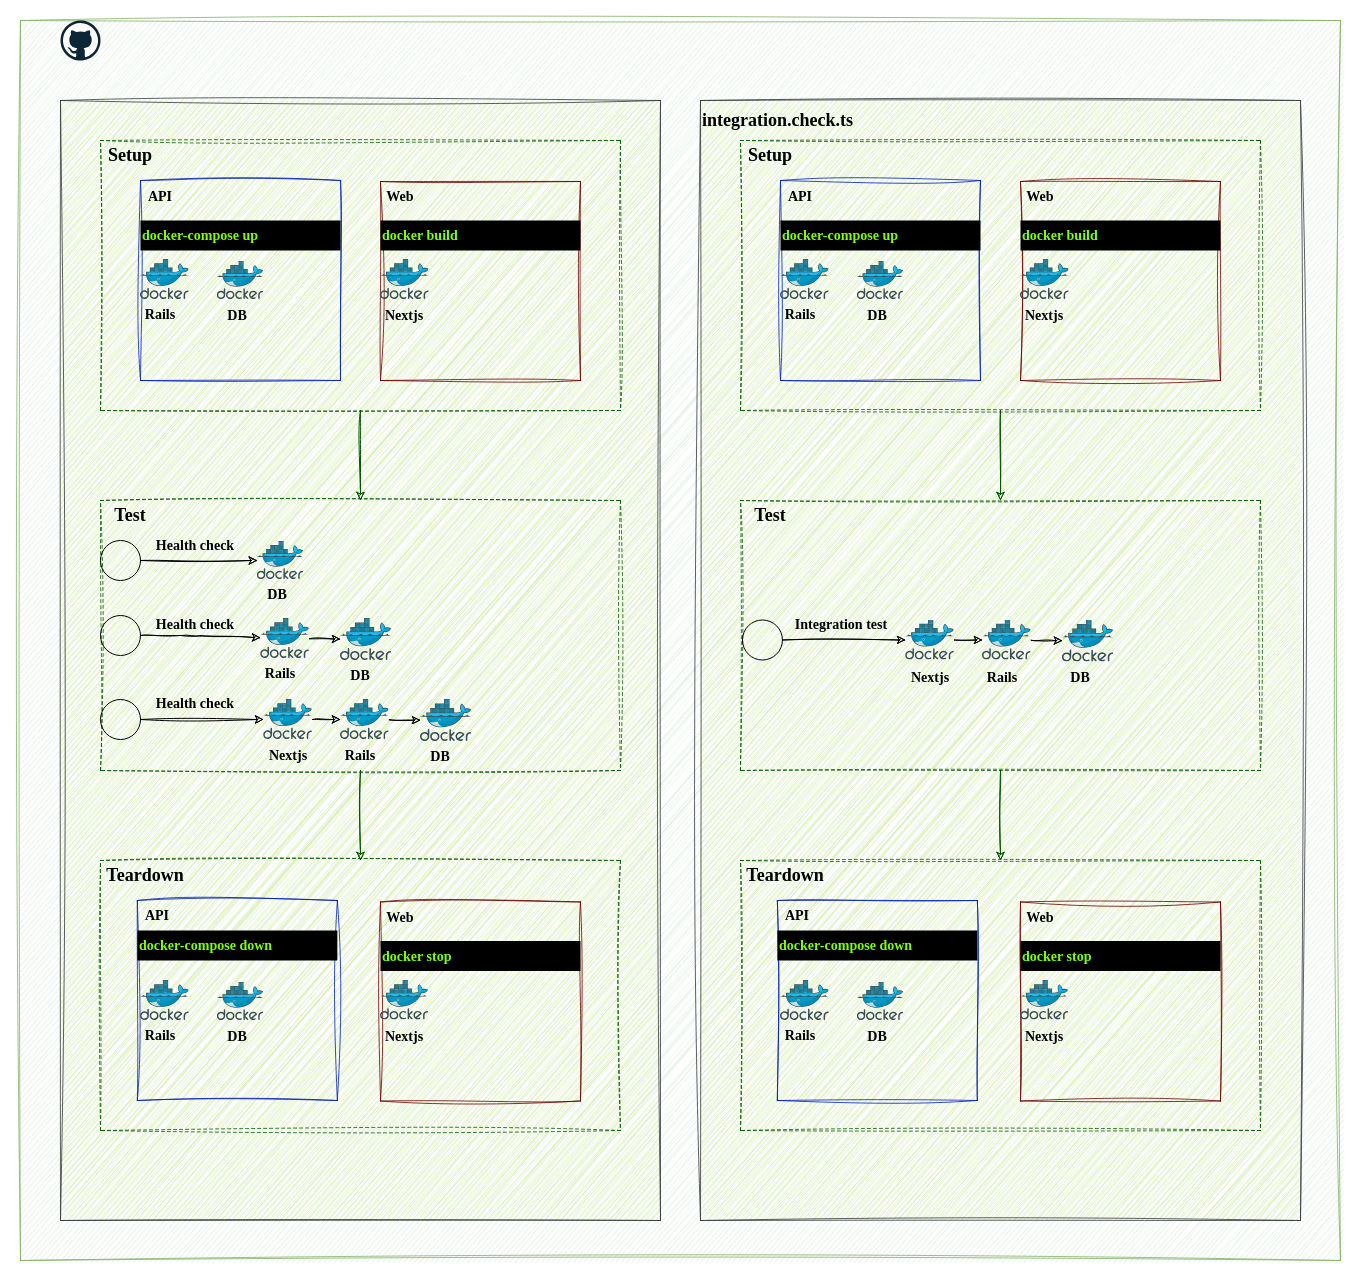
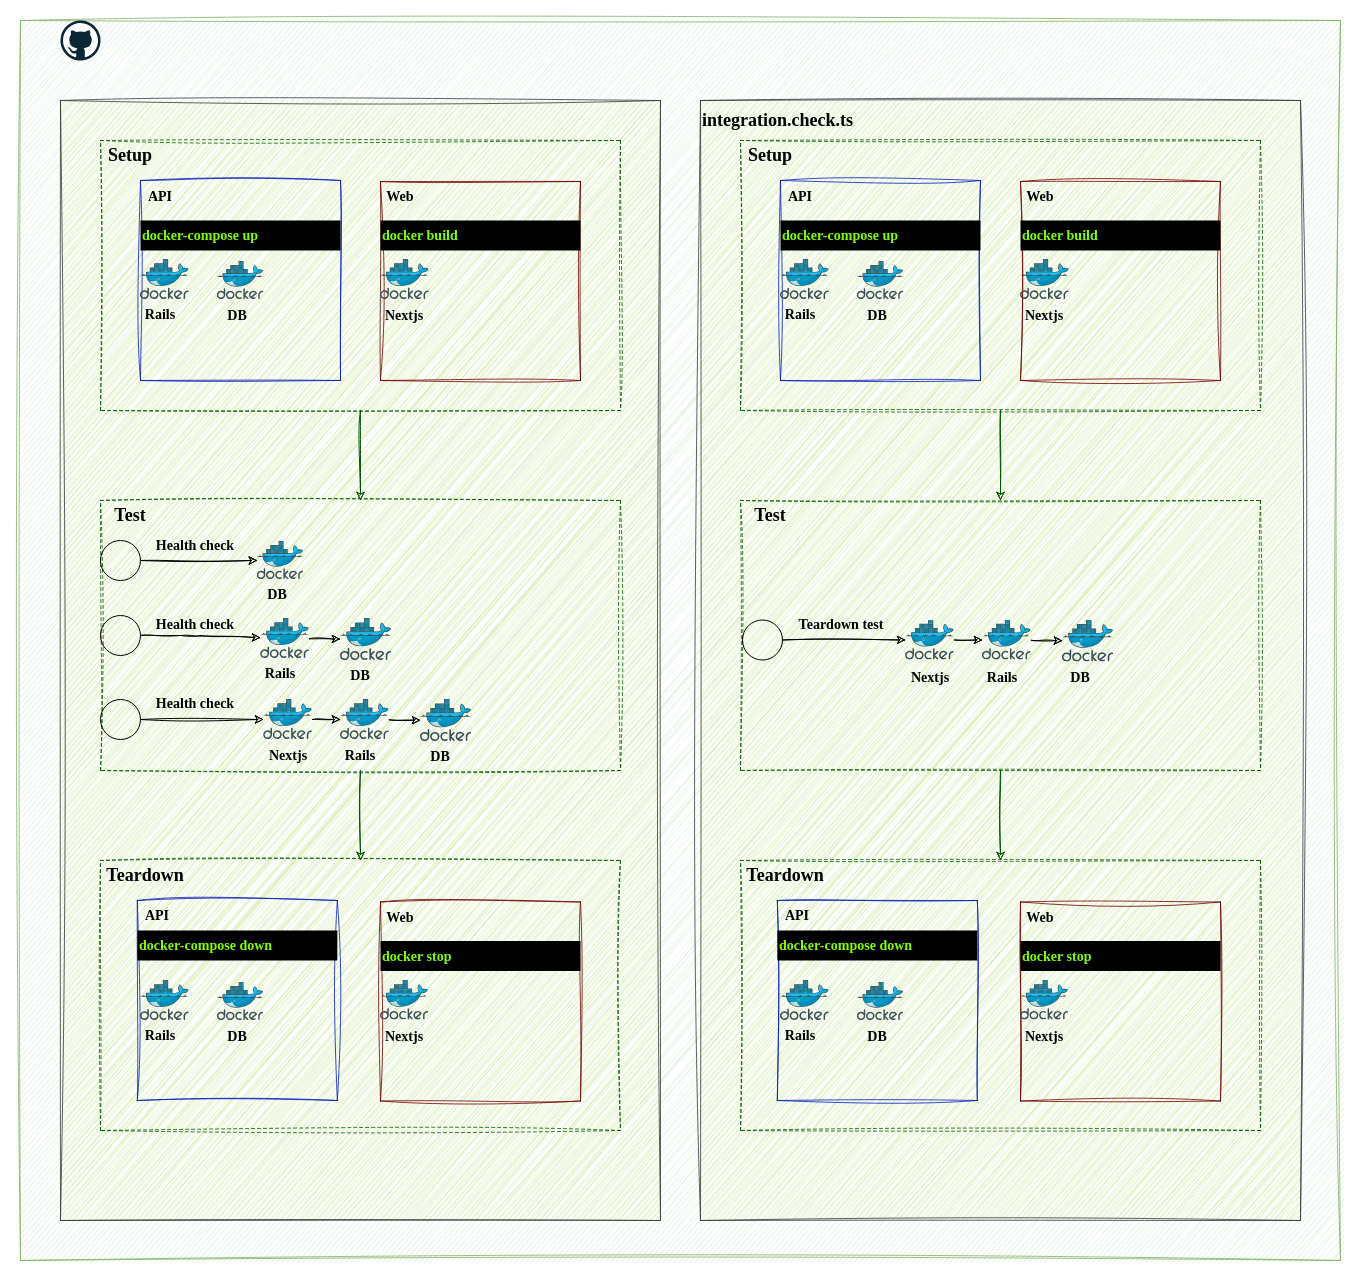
node "Integration test": label "Integration test" -> "Teardown test"
